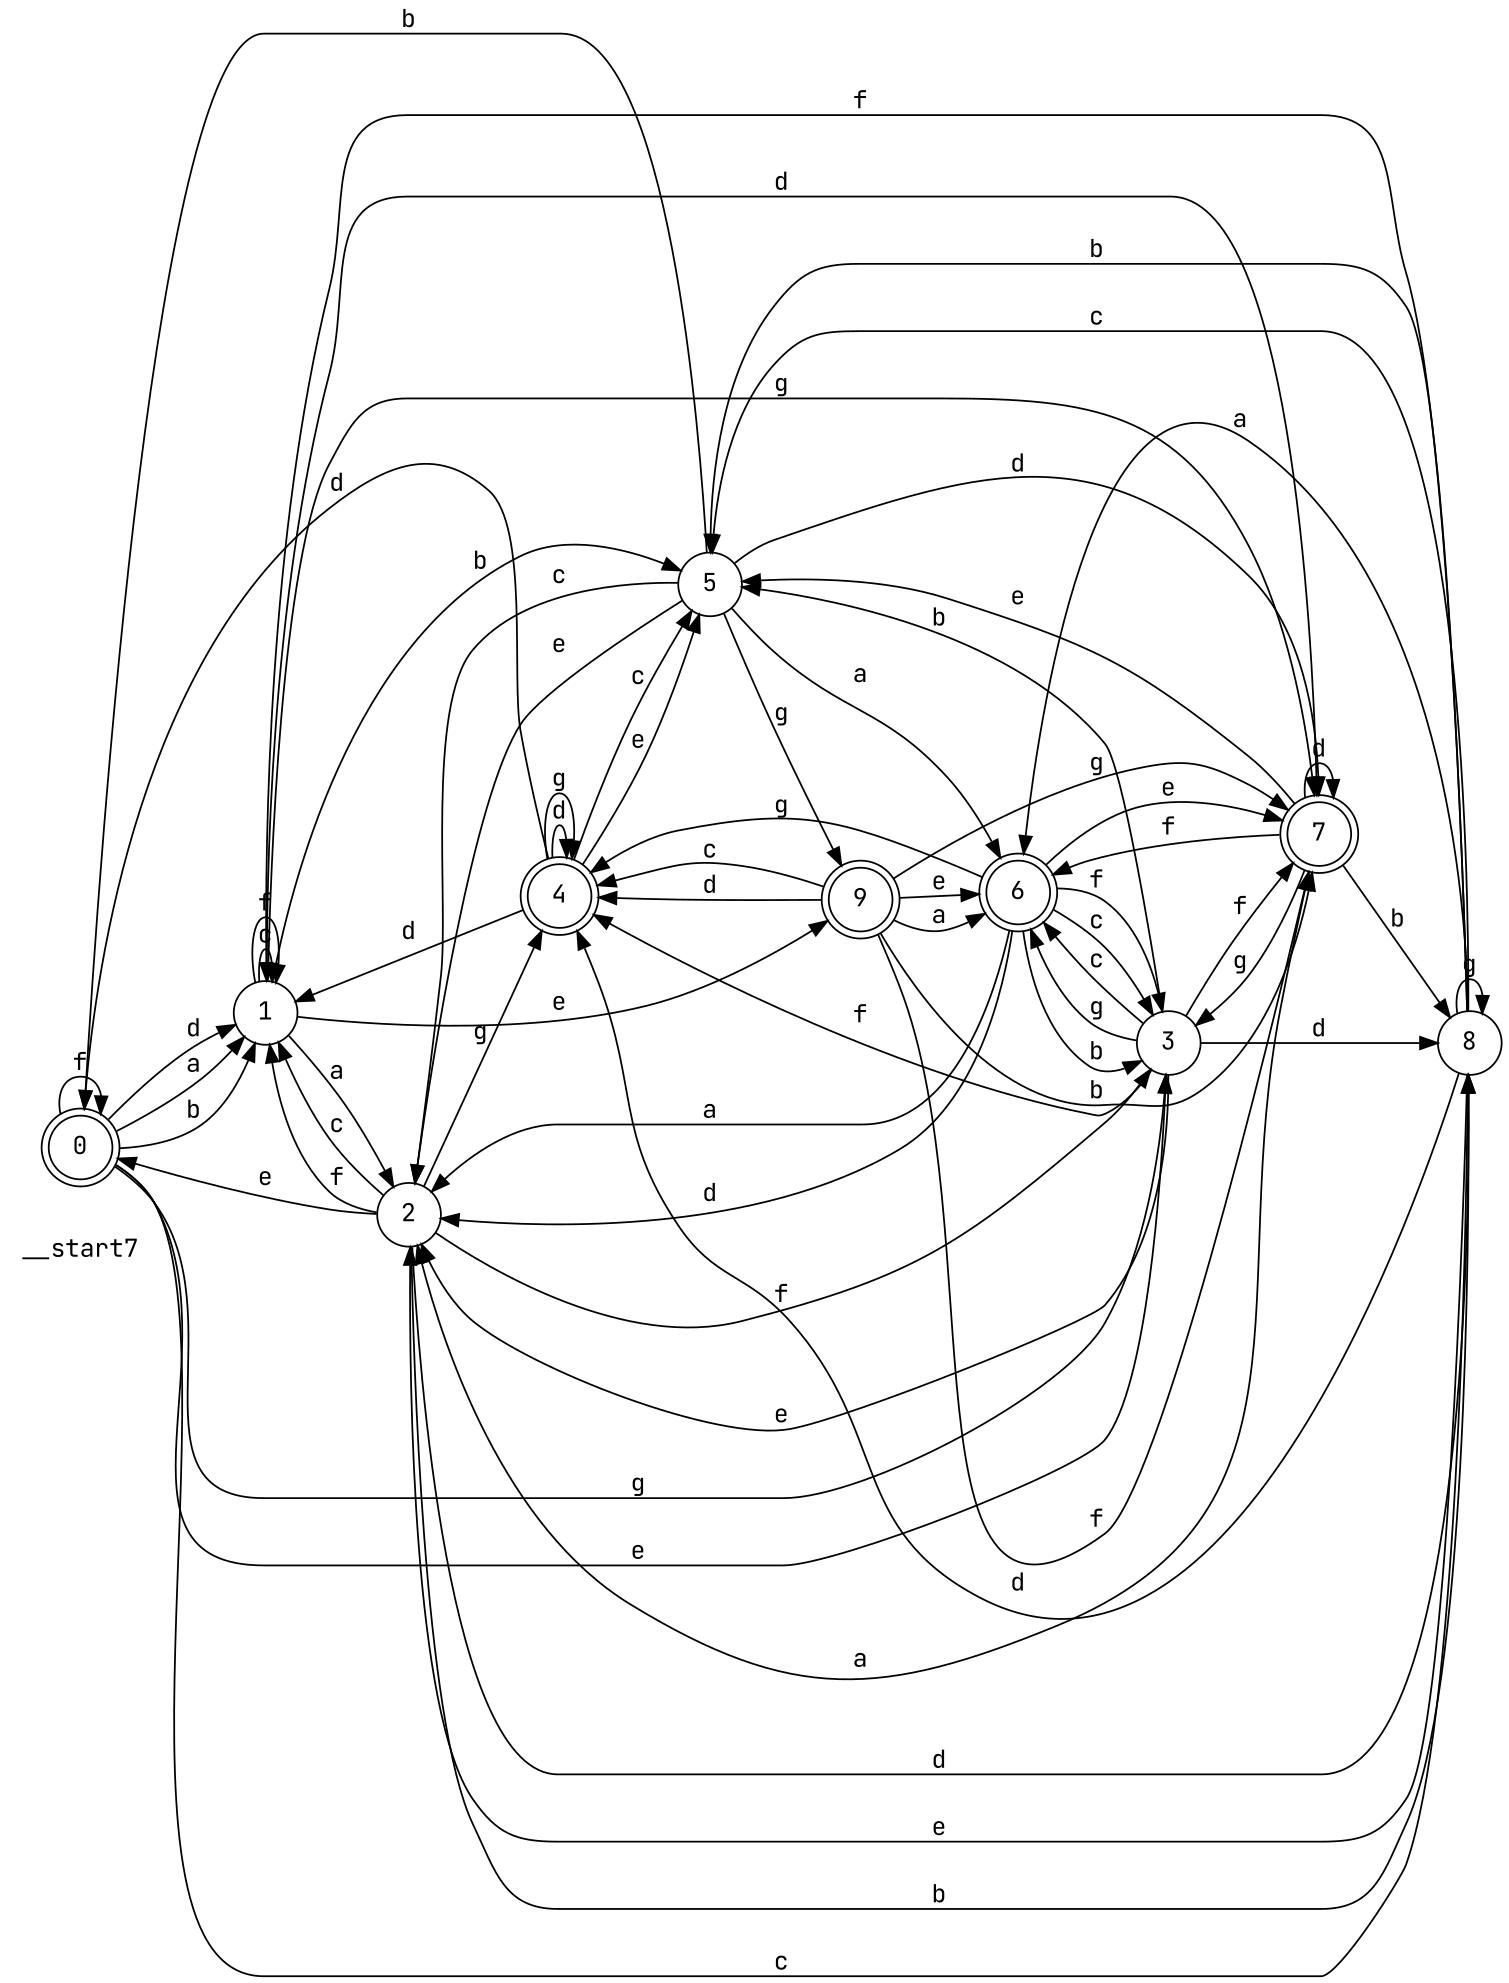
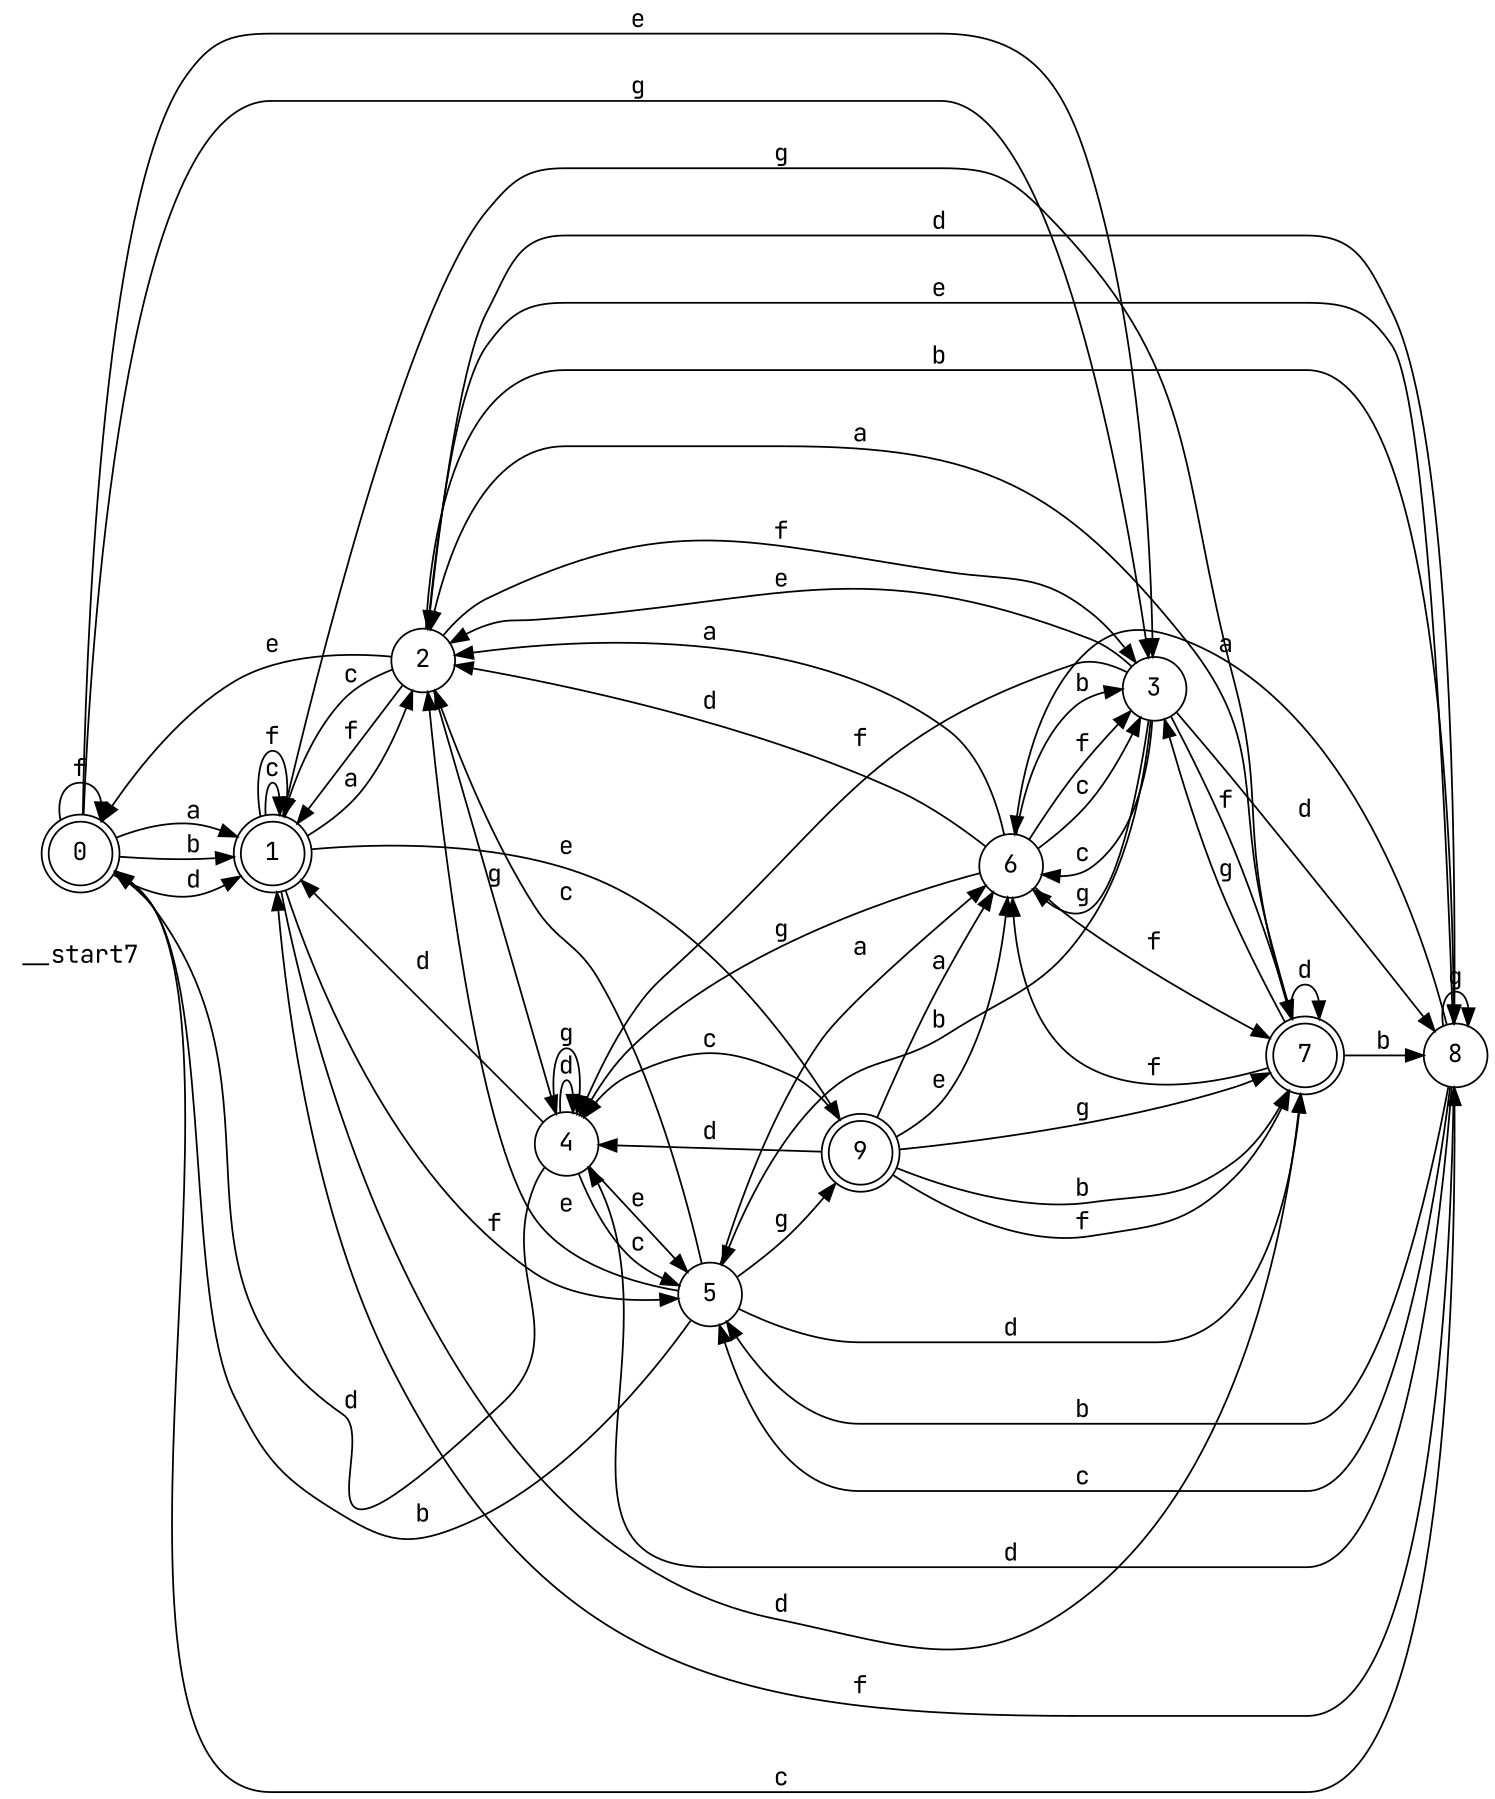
edge "1" -> "5": label "b" -> "f"
edge "7" -> "5": removed, label "e"
edge "6" -> "7": label "e" -> "f"
node "6": shape doublecircle -> circle
node "4": shape doublecircle -> circle
node "1": shape circle -> doublecircle
